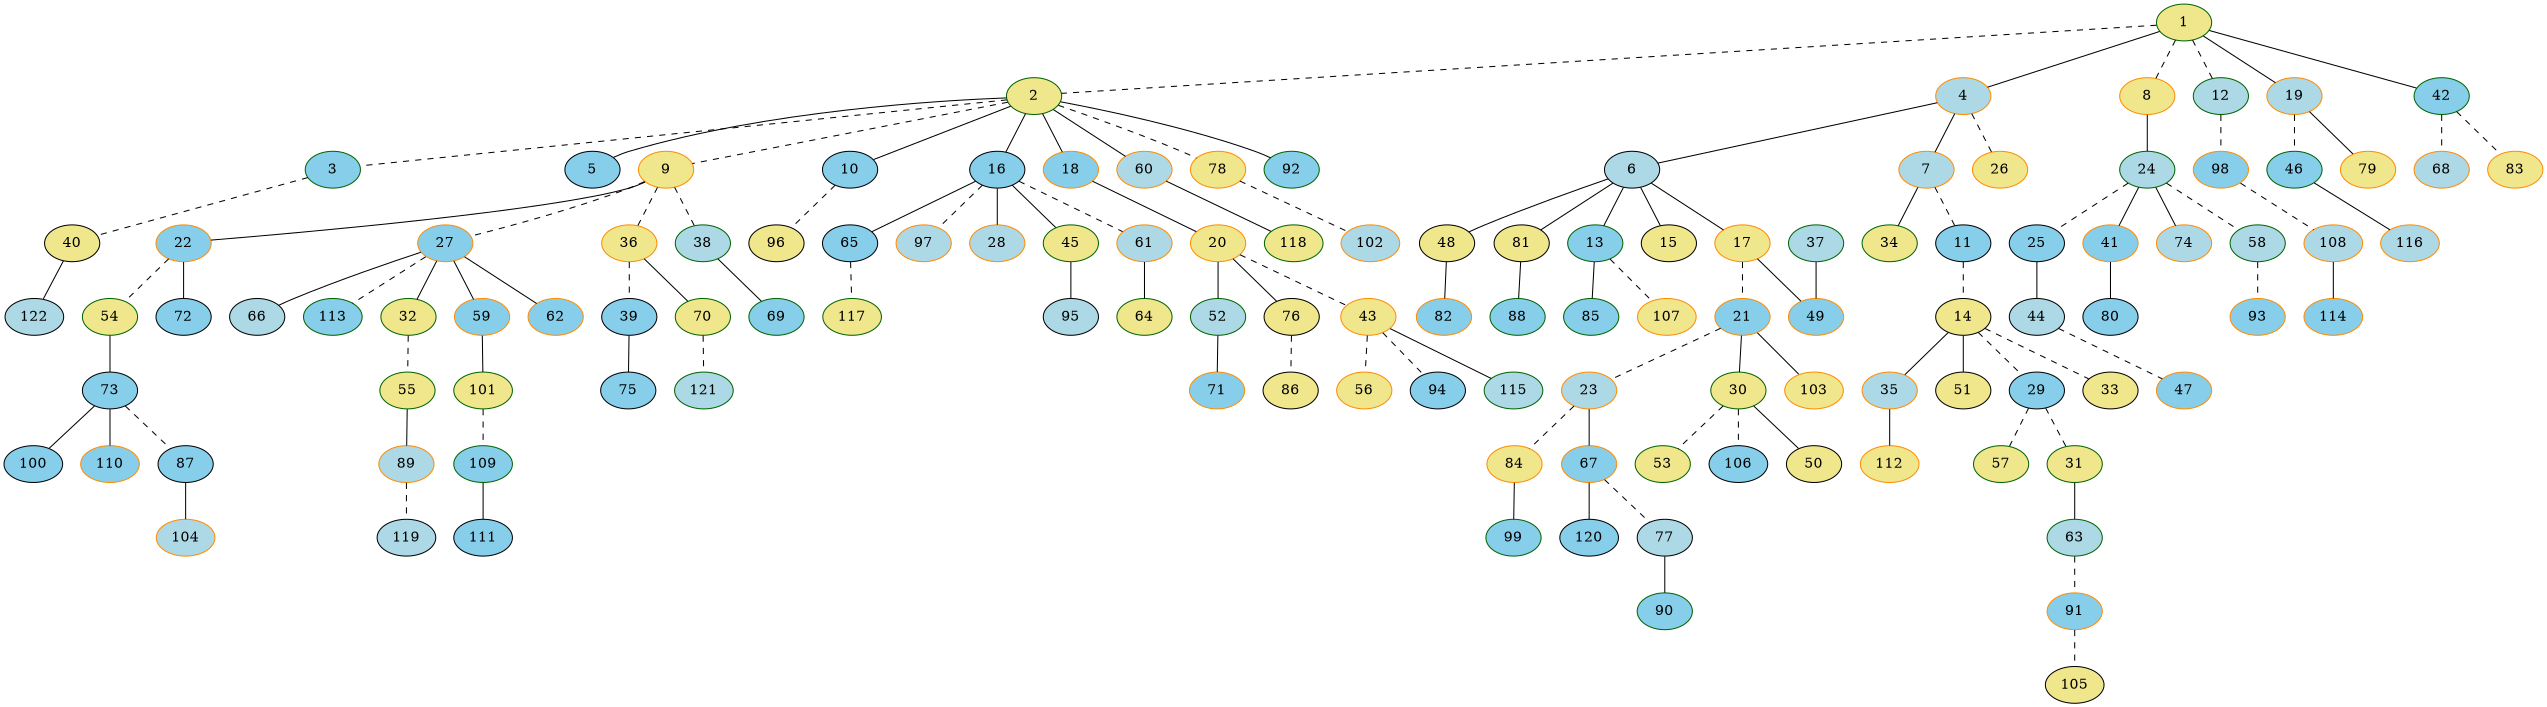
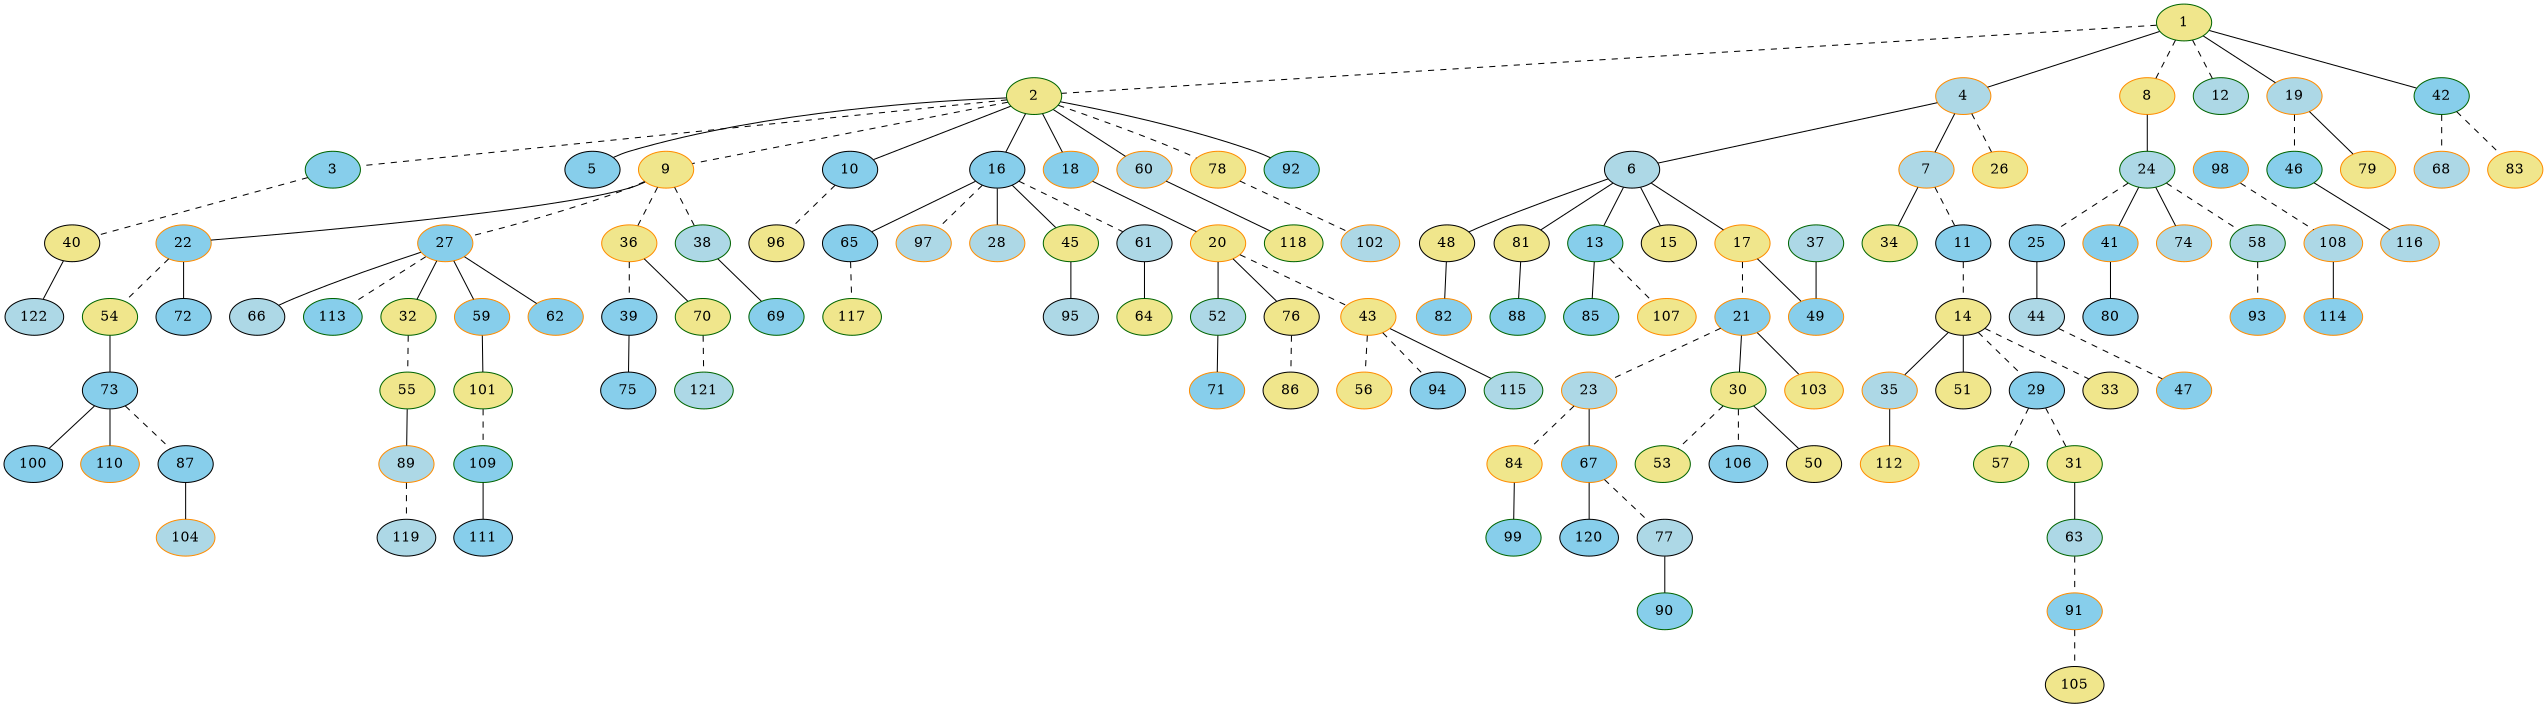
edge "12" -- "98": removed
node "61": color darkorange -> black
